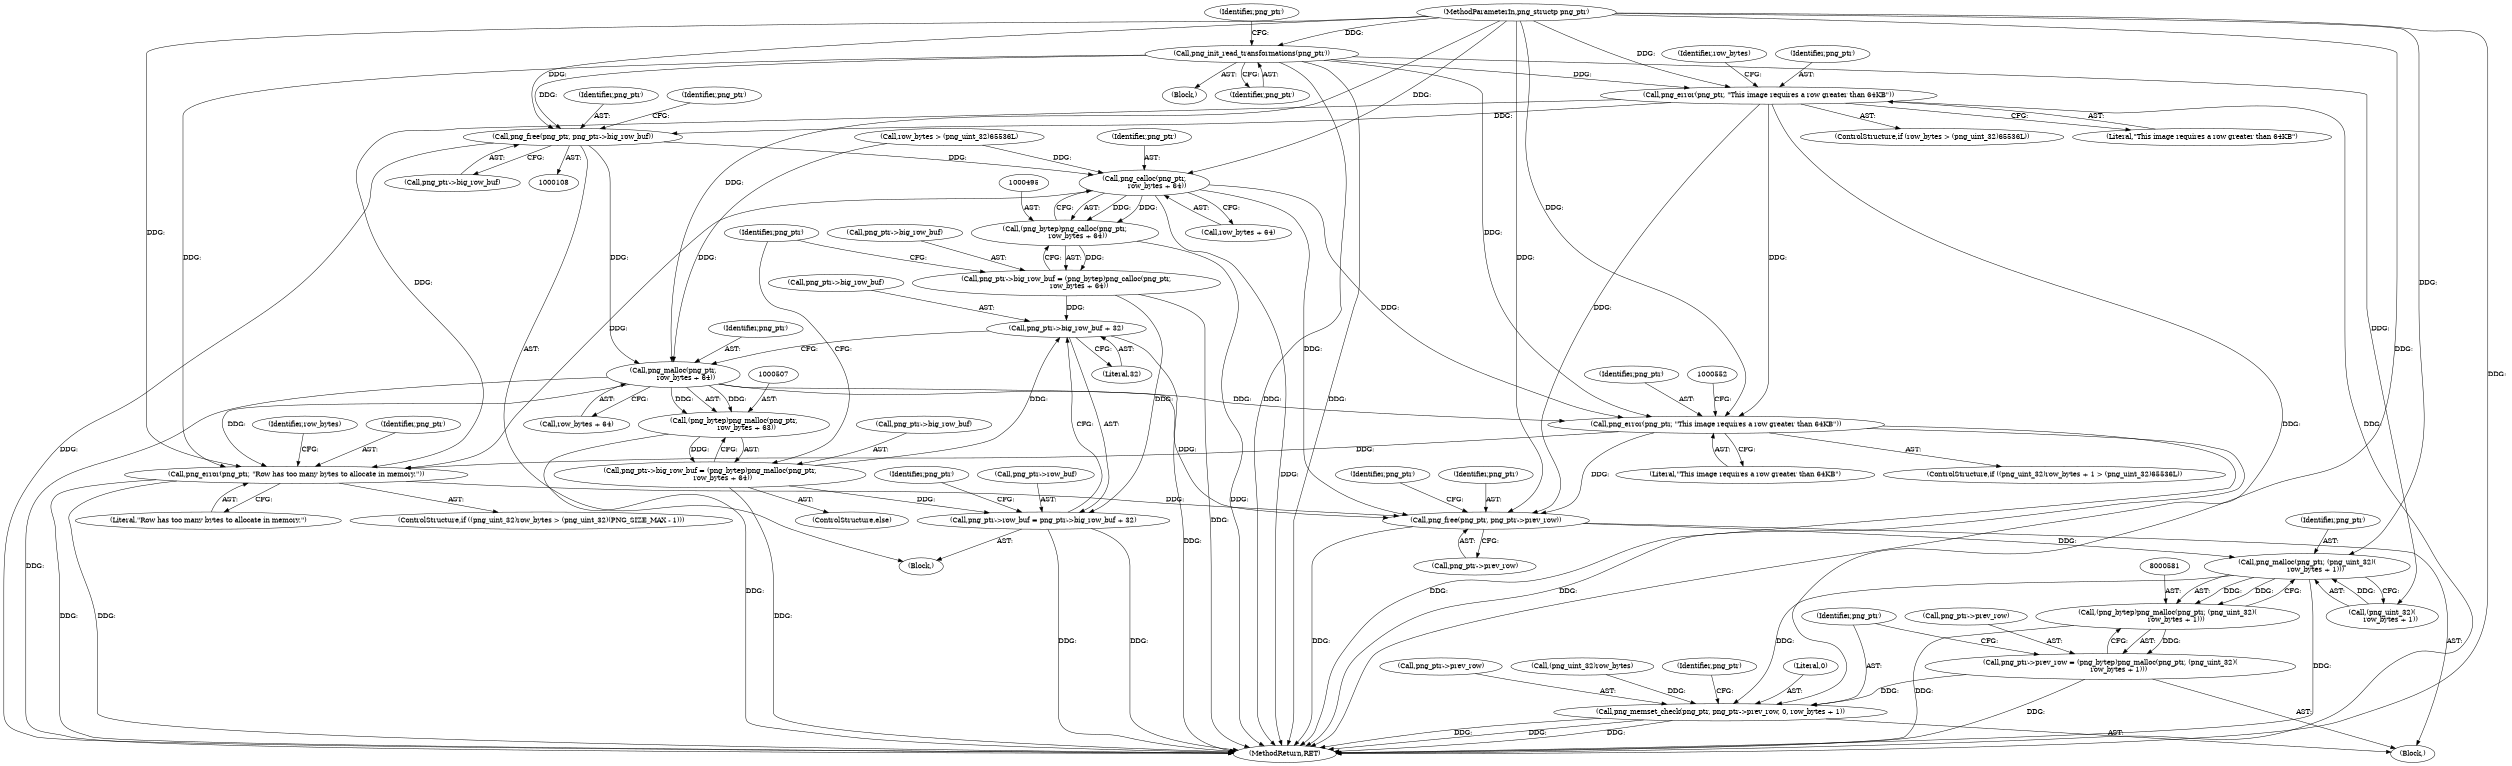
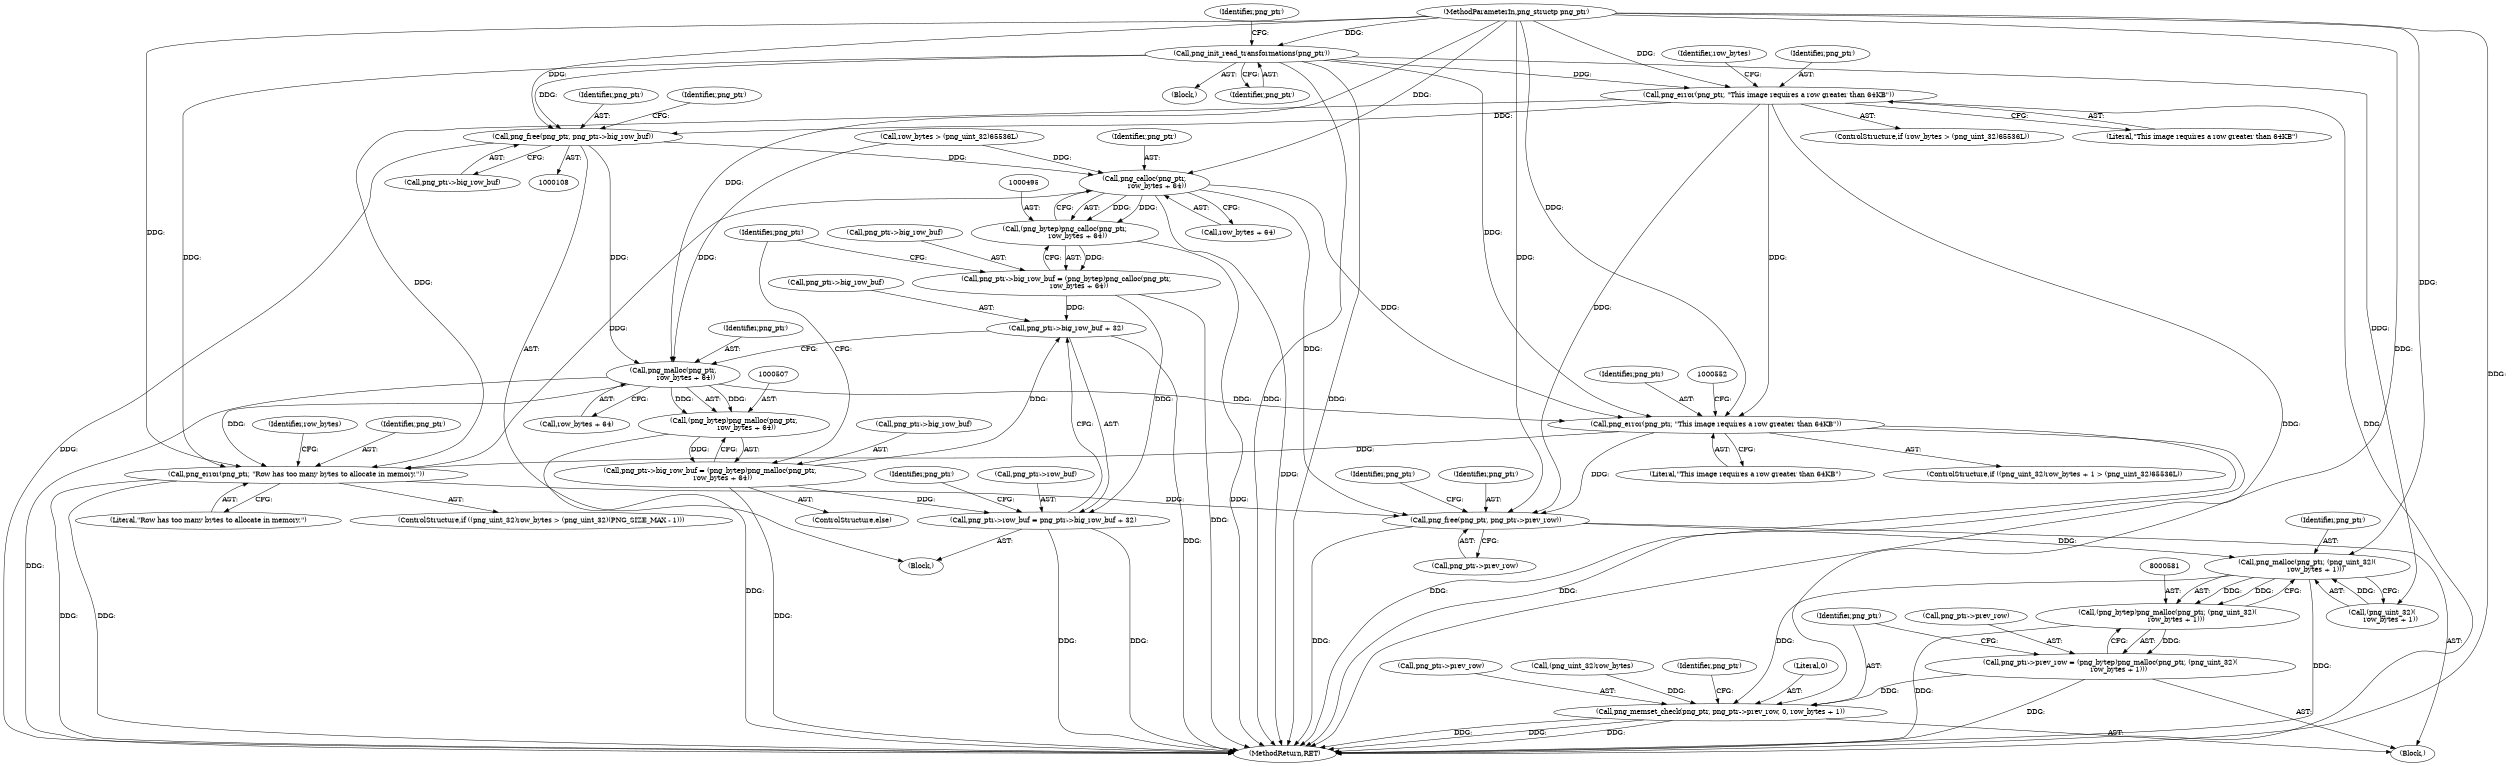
node "(Literal,32)": removed
edge "(Call,png_malloc(png_ptr, row_bytes + 64))" -> "(Call,png_free(png_ptr, png_ptr->prev_row))": removed, label "DDG:"
node "(Call,(png_bytep)png_malloc(png_ptr, row_bytes + 63))": label "(Call,(png_bytep)png_malloc(png_ptr, row_bytes + 63))" -> "(Call,(png_bytep)png_malloc(png_ptr, row_bytes + 64))"
